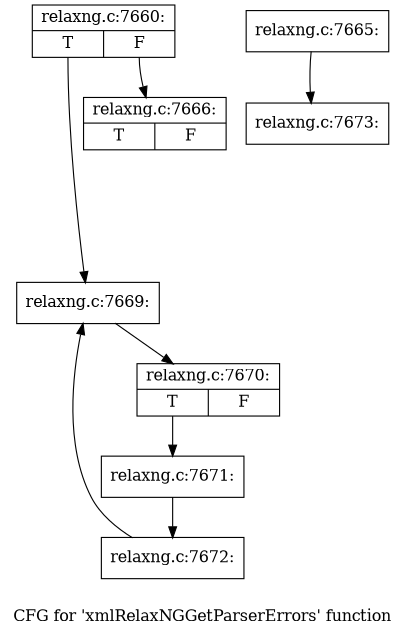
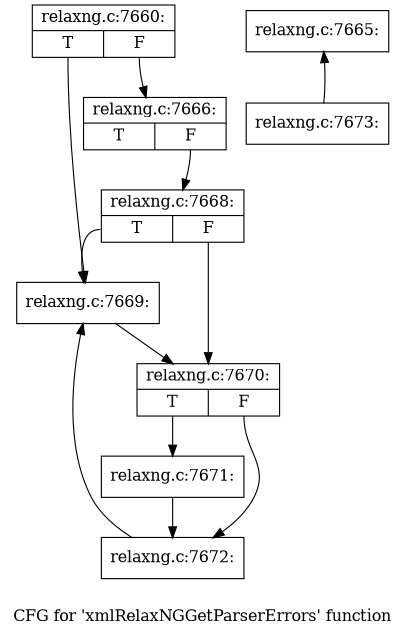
edge "relaxng.c:7665:" -> "relaxng.c:7673:": reversed
node "relaxng.c:7668:": added
edge "relaxng.c:7670:" -> "relaxng.c:7672:": added
